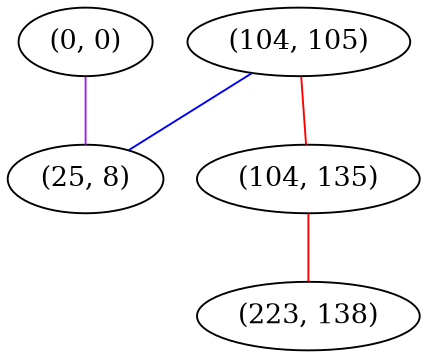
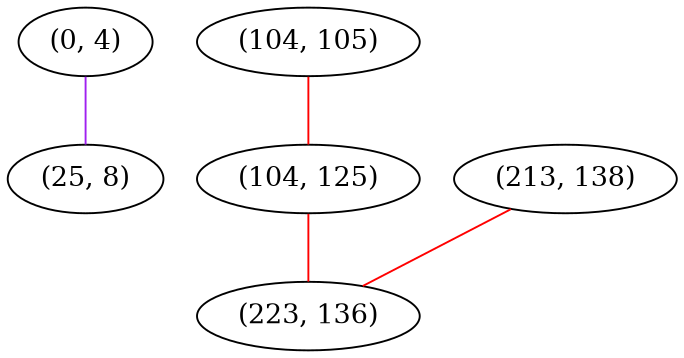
node "(0, 0)": label "(0, 0)" -> "(0, 4)"
edge "(104, 105)" -- "(25, 8)": removed
node "(104, 135)": label "(104, 135)" -> "(104, 125)"
node "(213, 138)": added
node "(223, 138)": label "(223, 138)" -> "(223, 136)"
